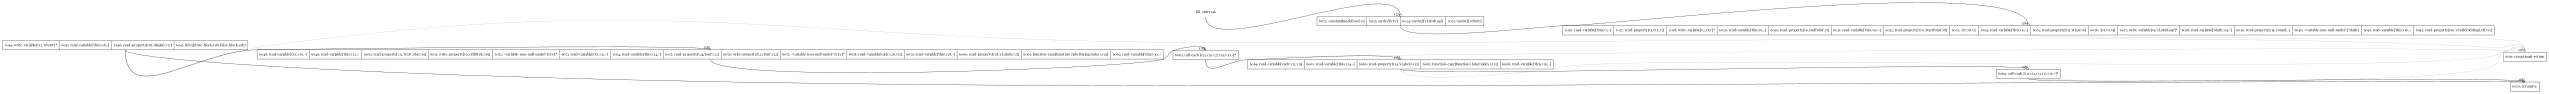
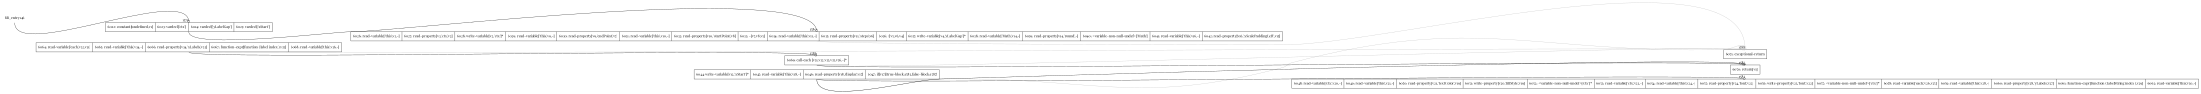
node "6063: call-each [v25,v26,v27,v29,v30,-]*": removed
